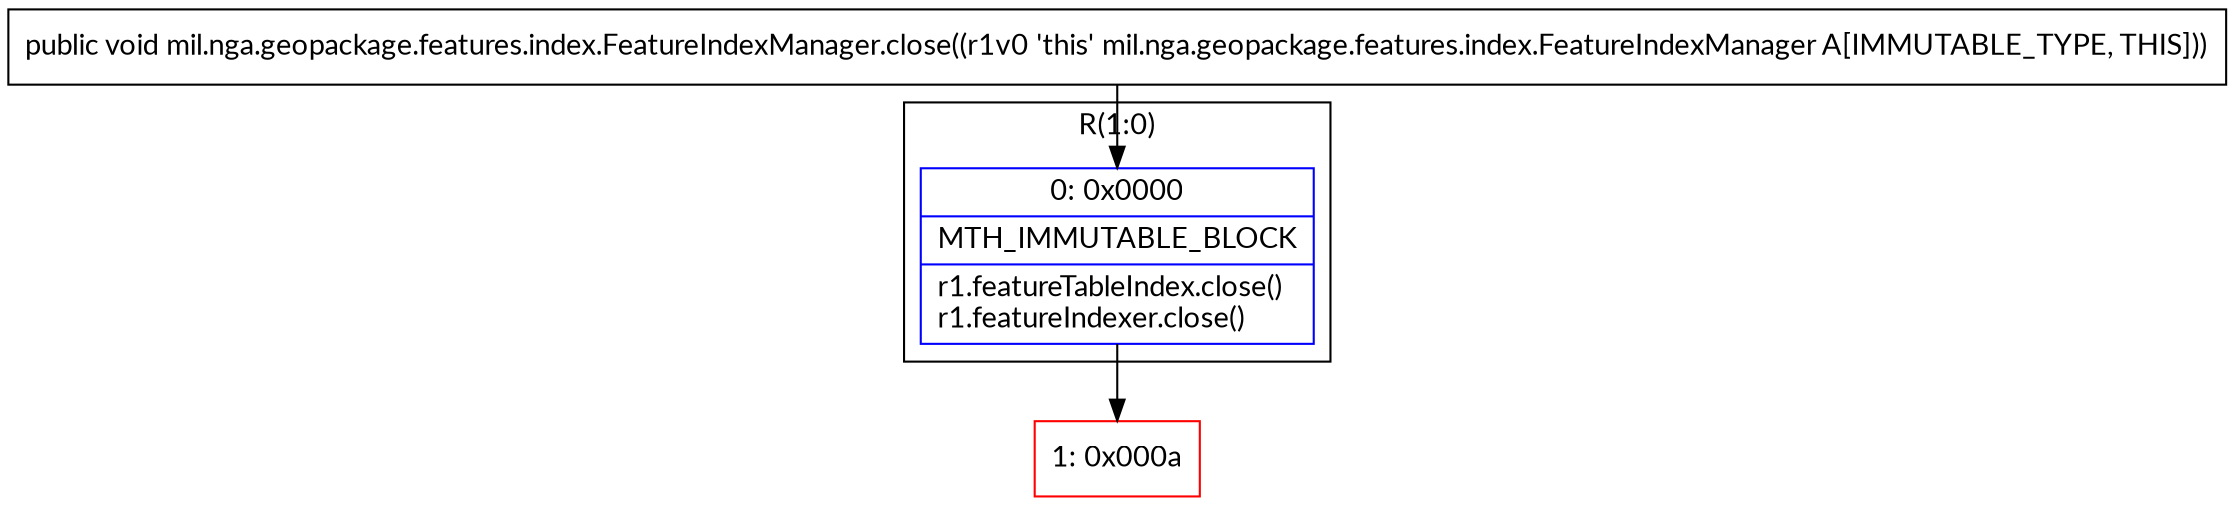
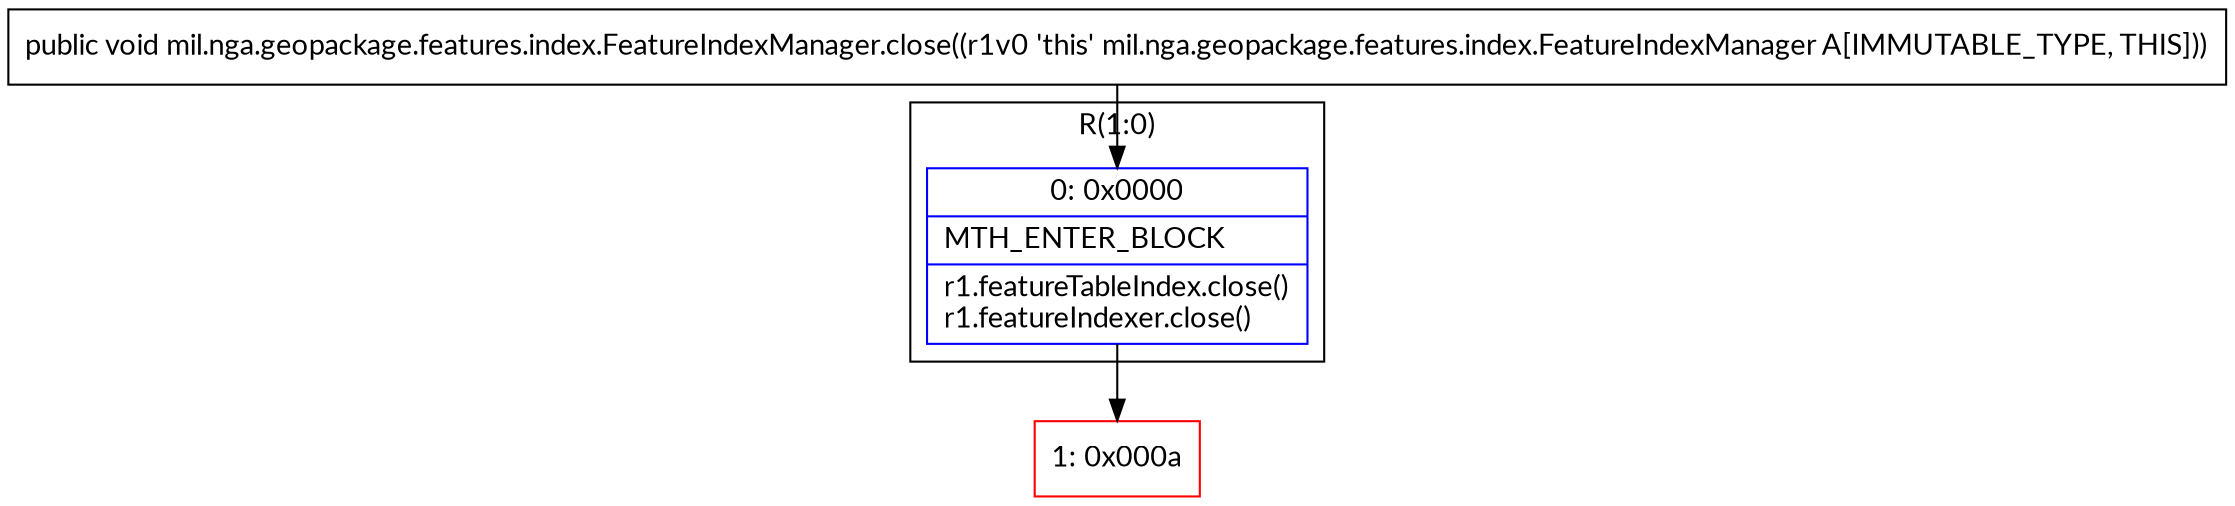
node "0: 0x0000": text "MTH_IMMUTABLE_BLOCK" -> "MTH_ENTER_BLOCK"
